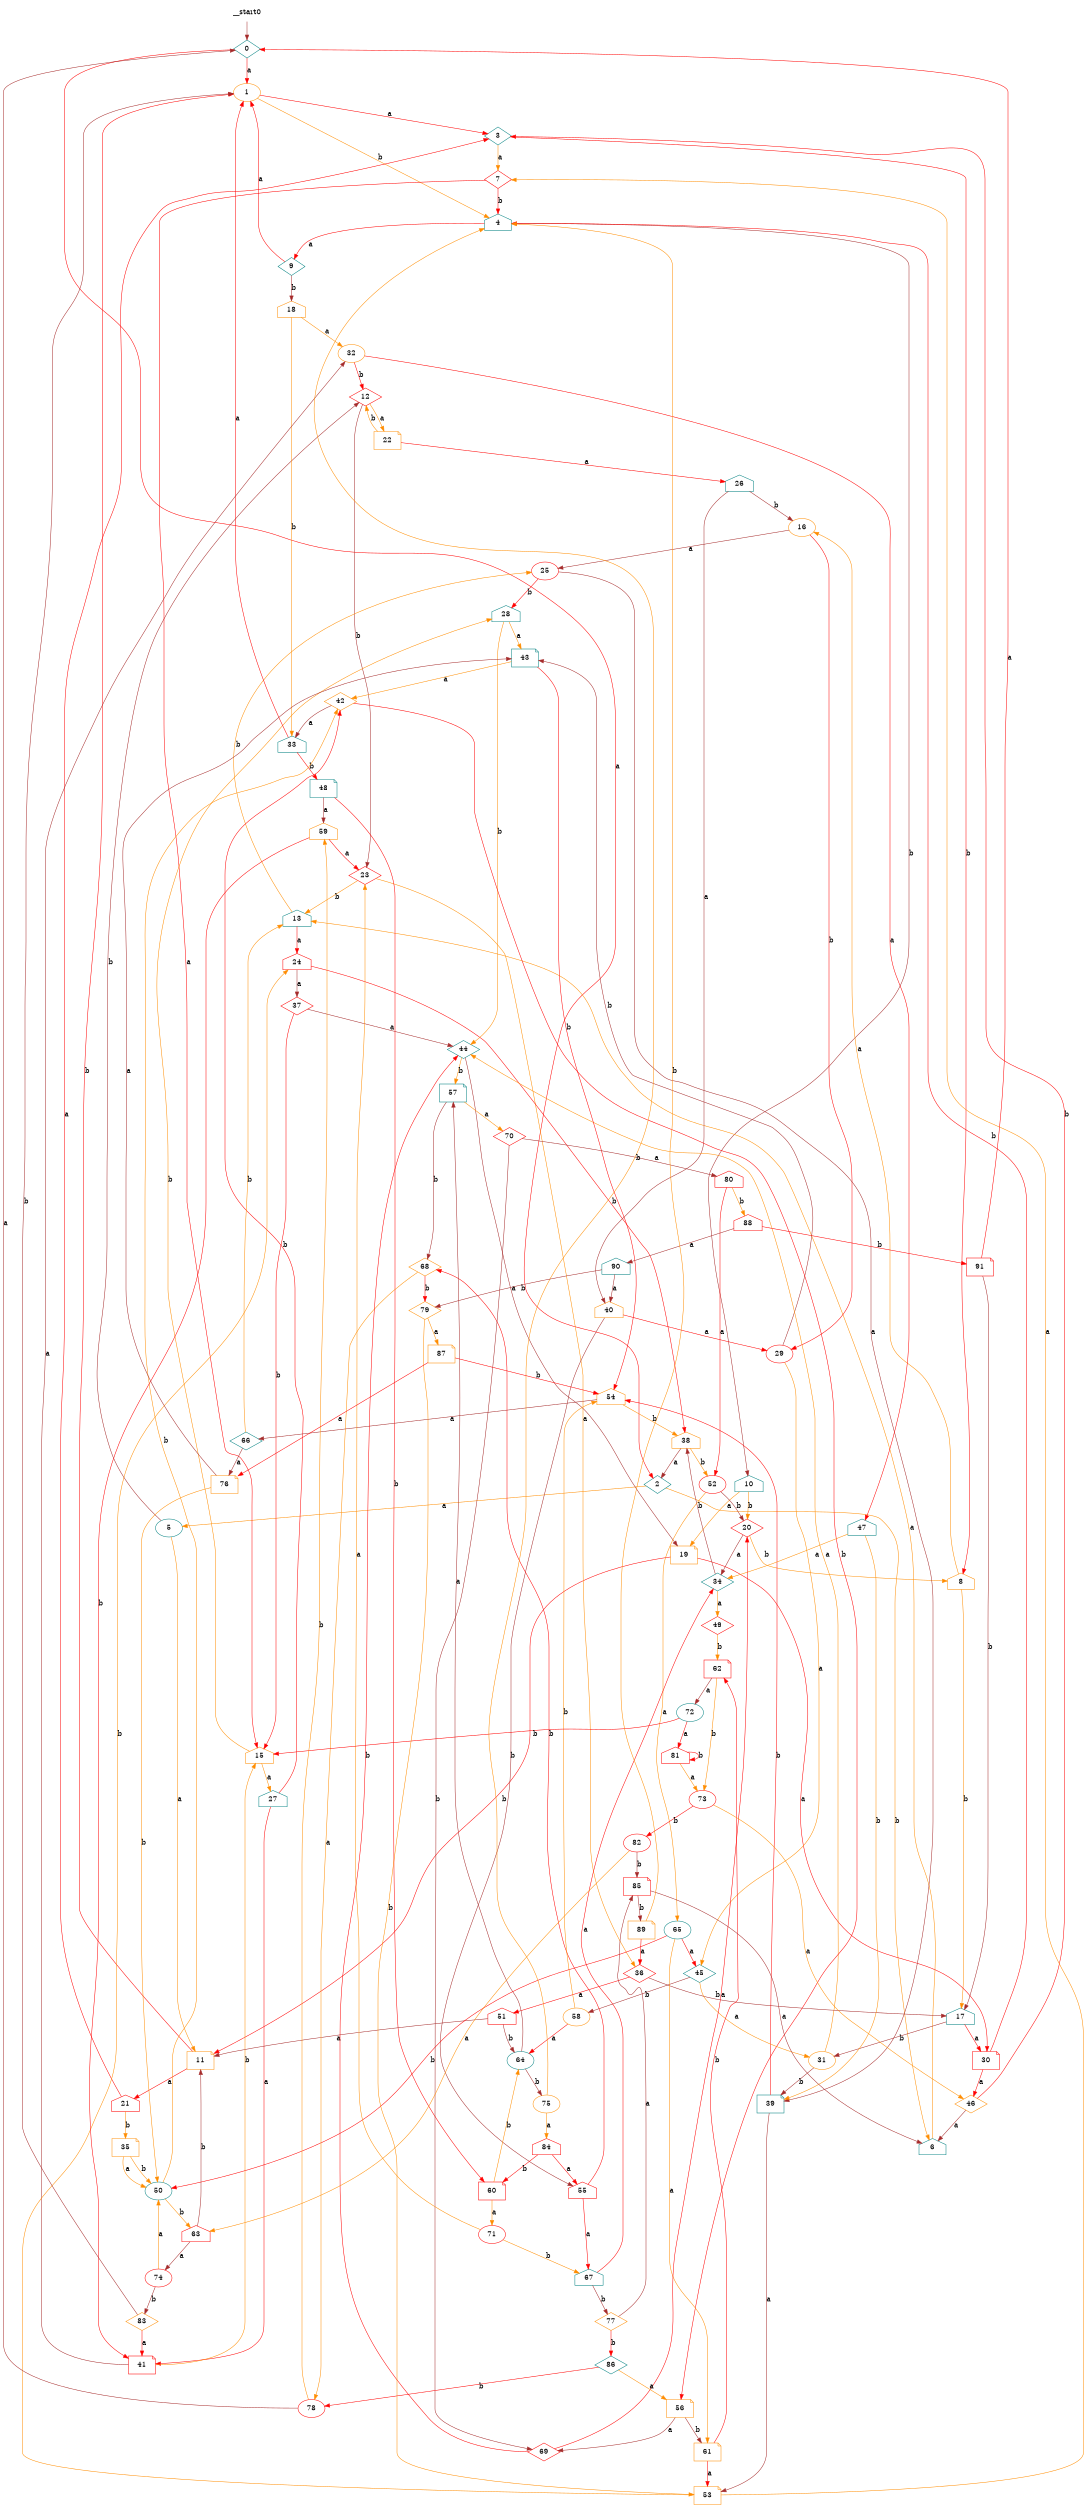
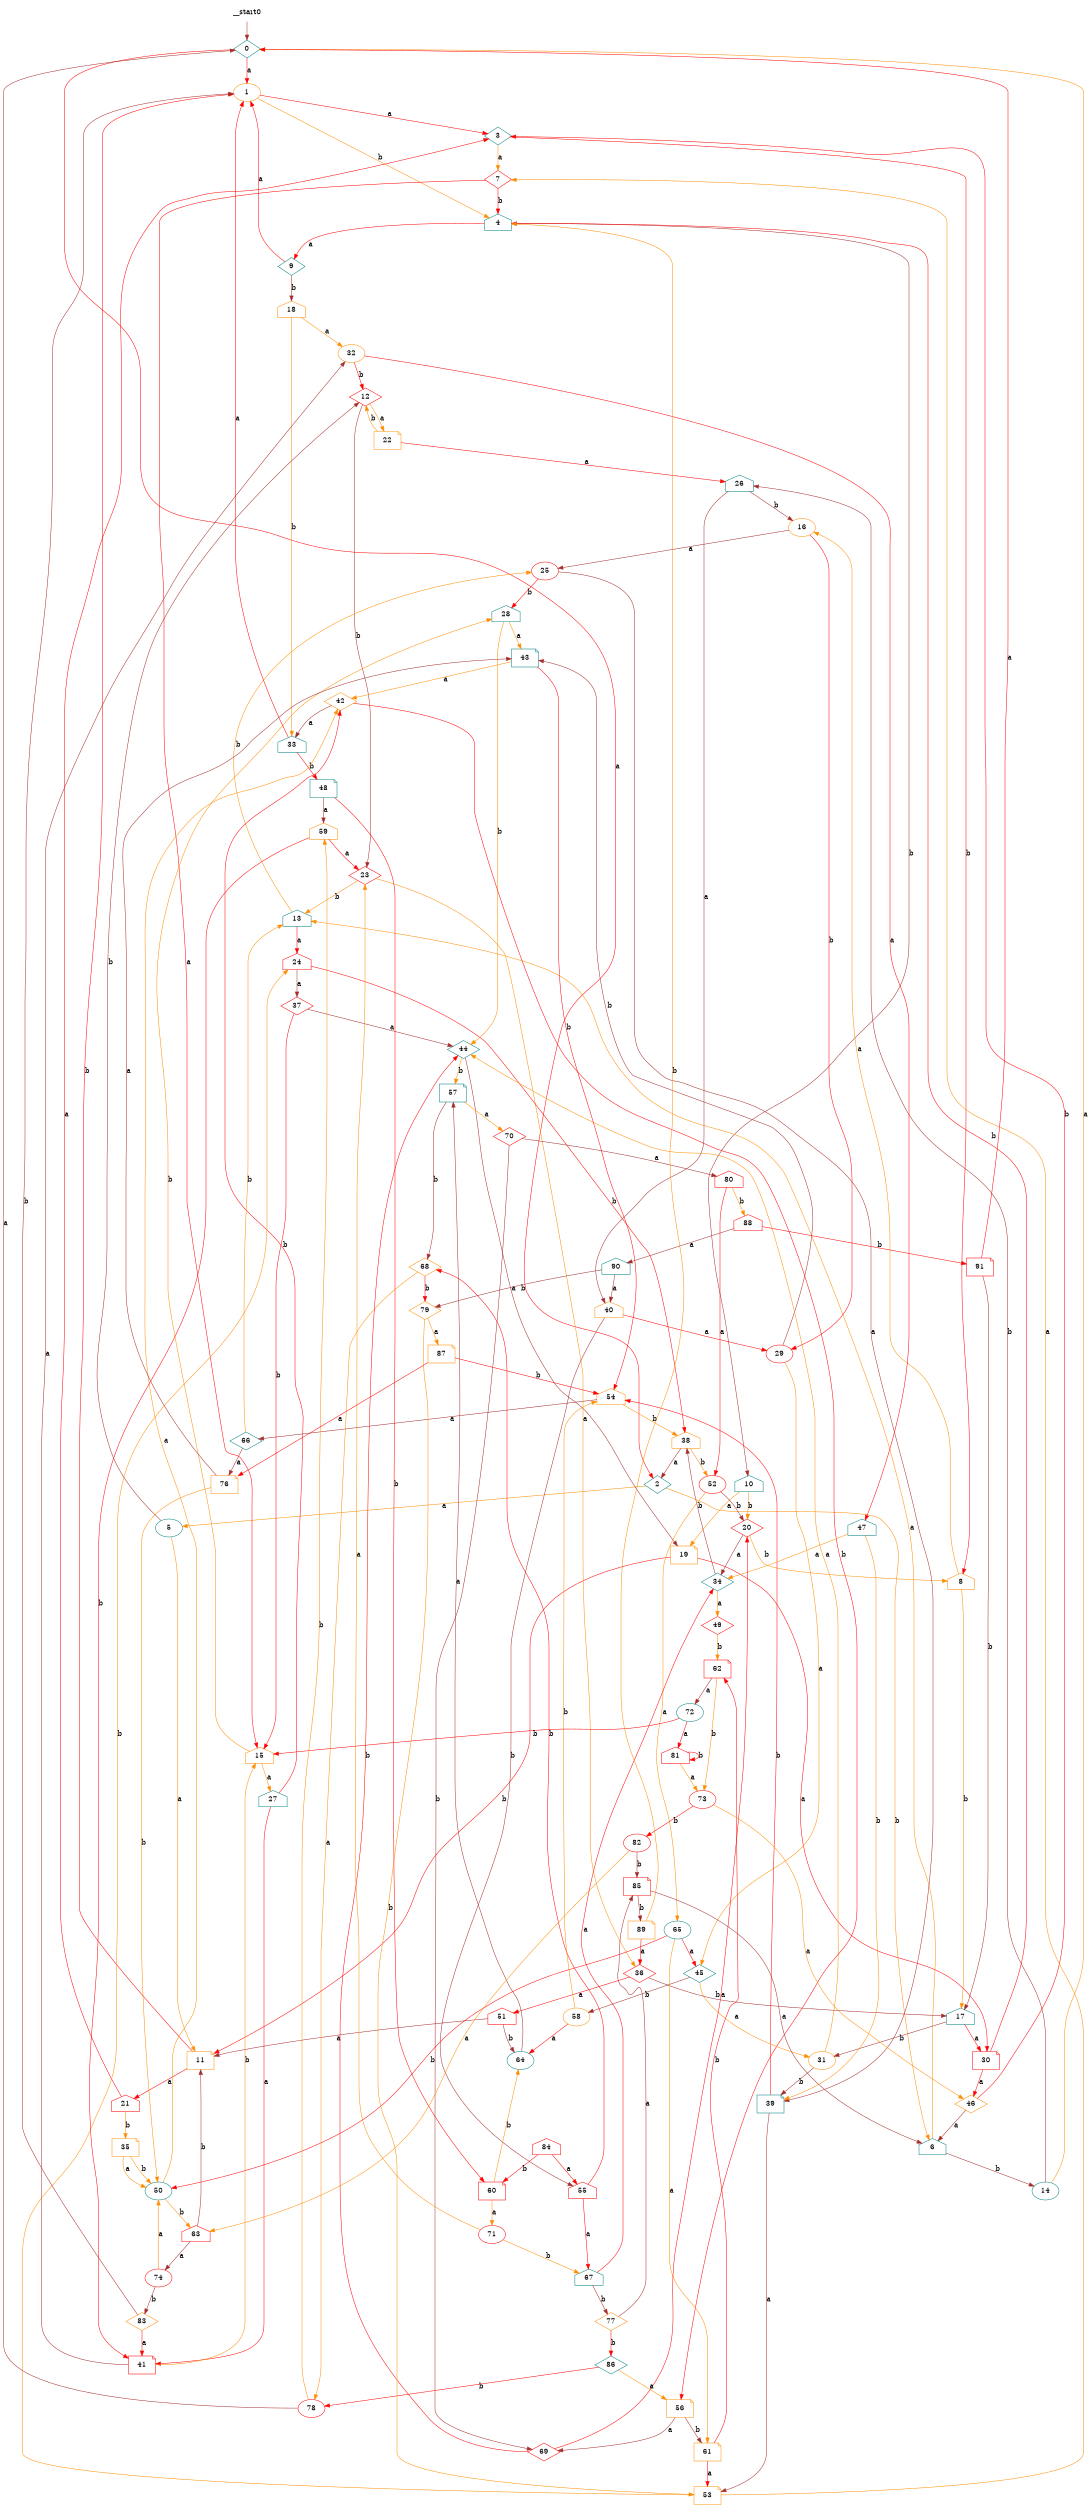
edge "50" -> "42": label "b" -> "a"
node "75": removed
node "14": added
